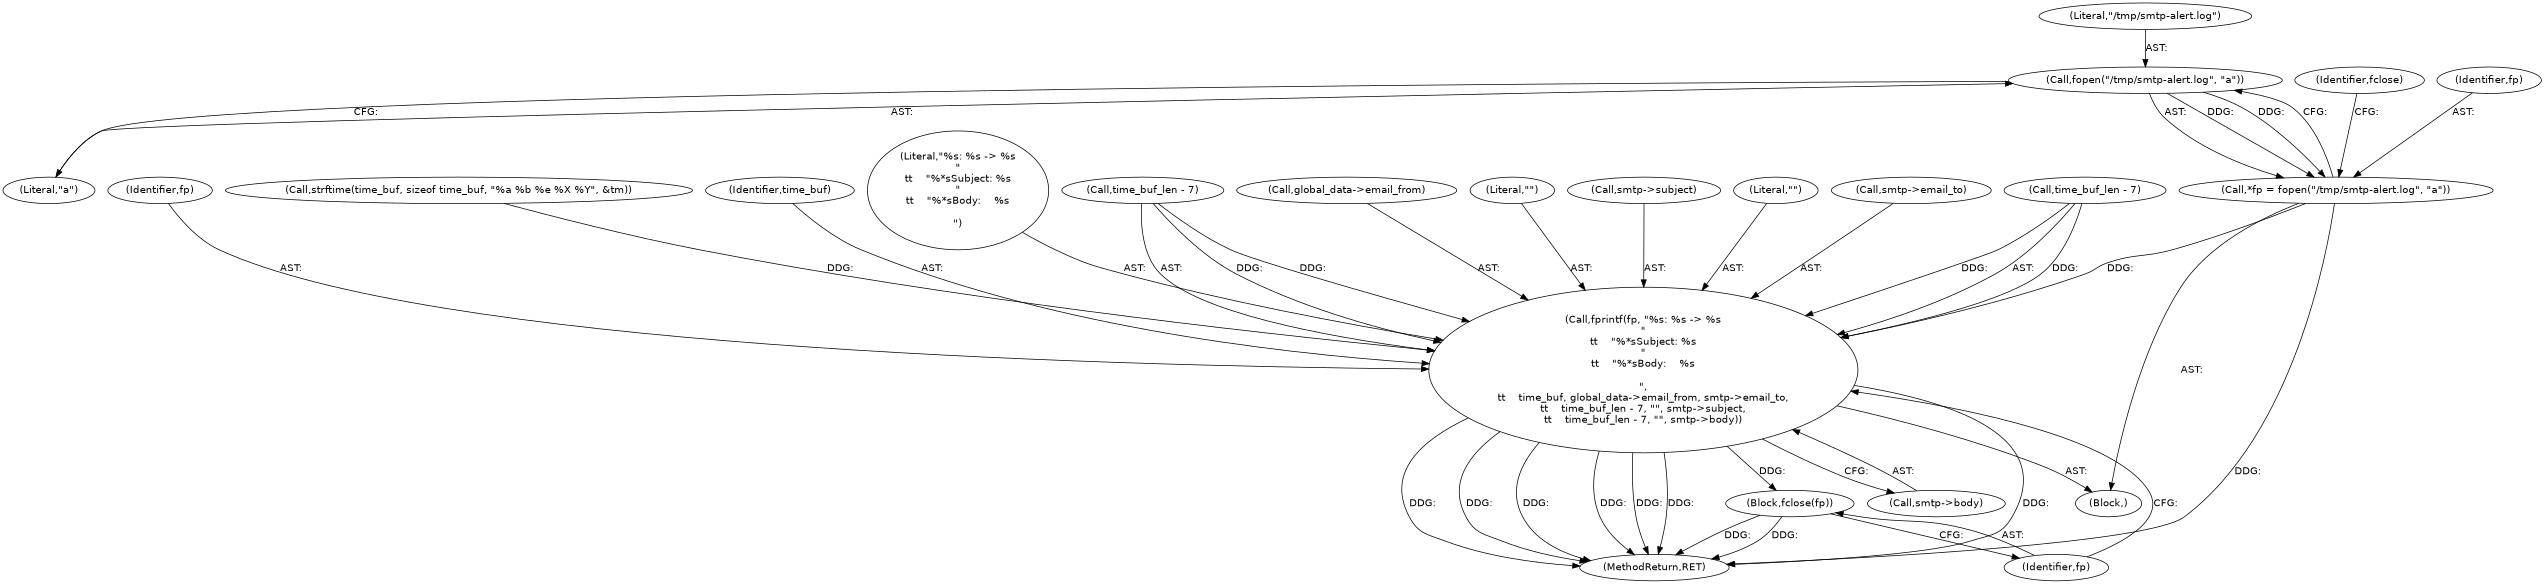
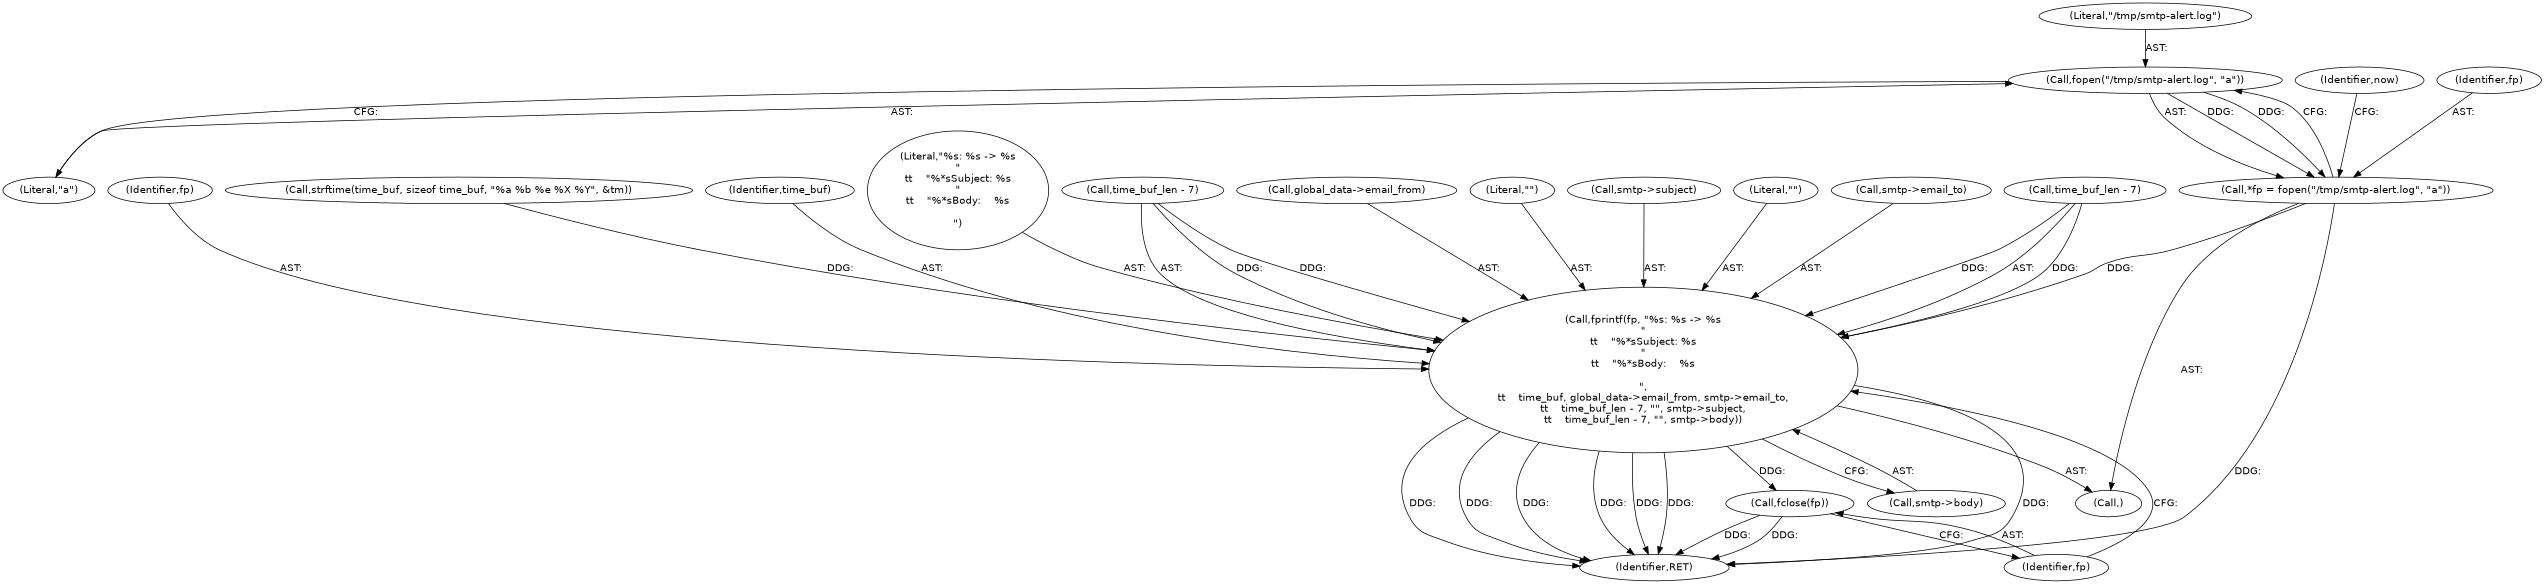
node "(Identifier,fclose)": label "(Identifier,fclose)" -> "(Identifier,now)"
node "(Block,fclose(fp))": label "(Block,fclose(fp))" -> "(Call,fclose(fp))"
node "(Block,)": label "(Block,)" -> "(Call,)"
node "(MethodReturn,RET)": label "(MethodReturn,RET)" -> "(Identifier,RET)"
